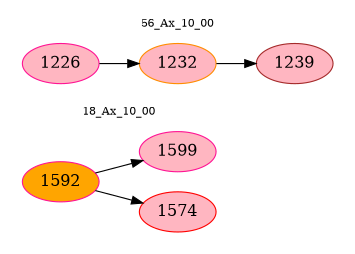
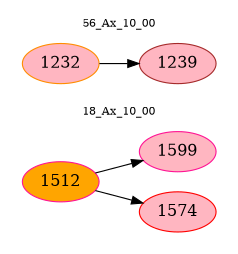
node "1226": removed
node "1592": label "1592" -> "1512"
